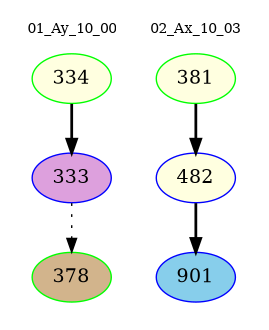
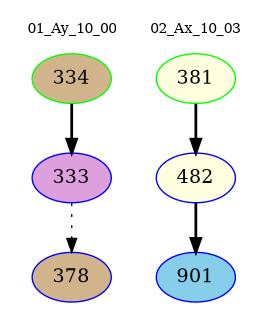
node "334": fillcolor lightyellow -> tan
node "378": color green -> blue
